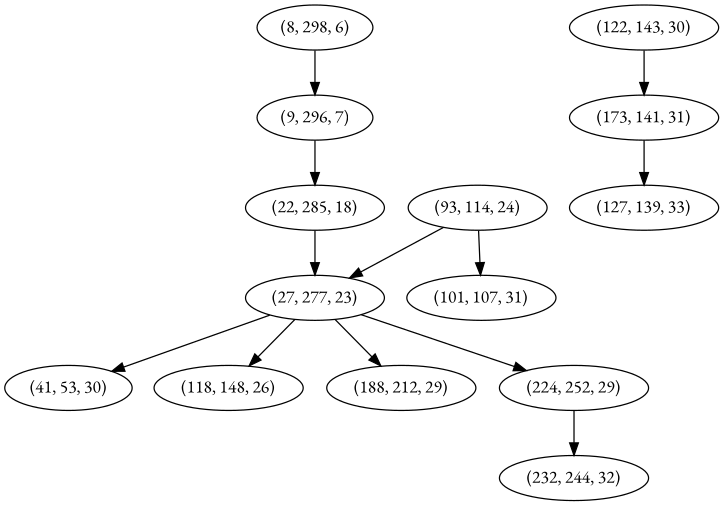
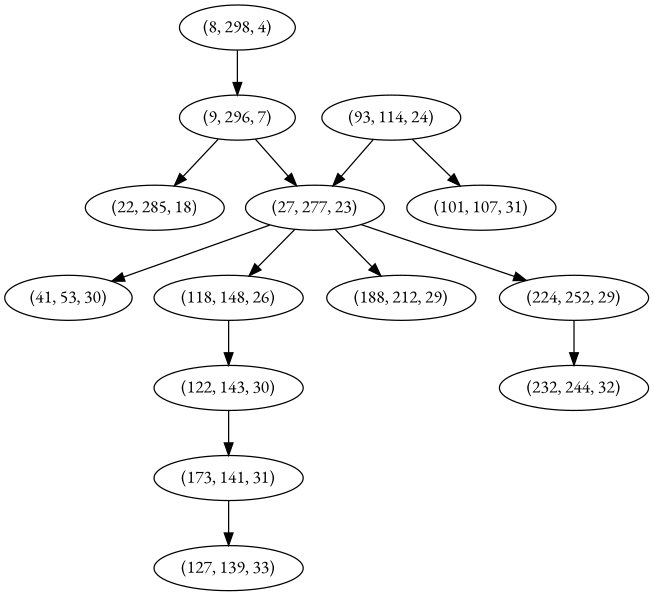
node "(8, 298, 6)": label "(8, 298, 6)" -> "(8, 298, 4)"
edge "(22, 285, 18)" -> "(27, 277, 23)": now "(9, 296, 7)" -> "(27, 277, 23)"
edge "(118, 148, 26)" -> "(122, 143, 30)": added
